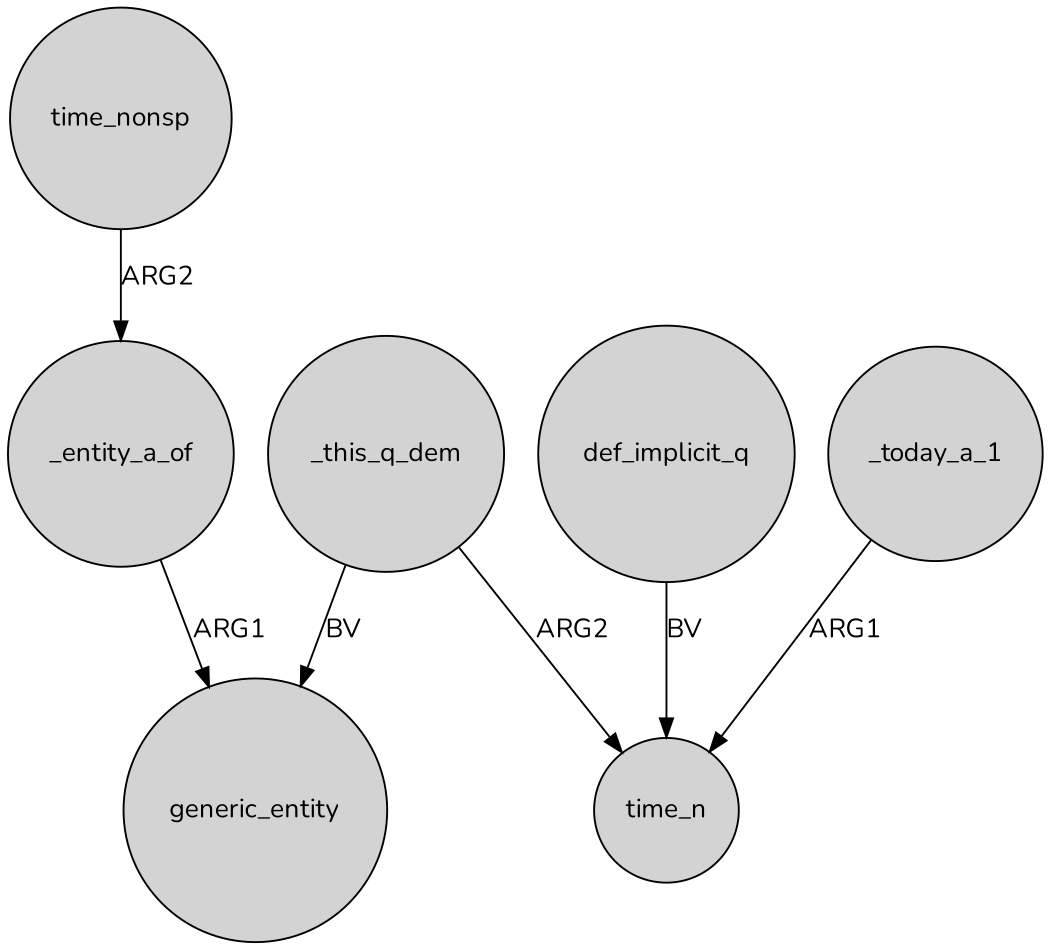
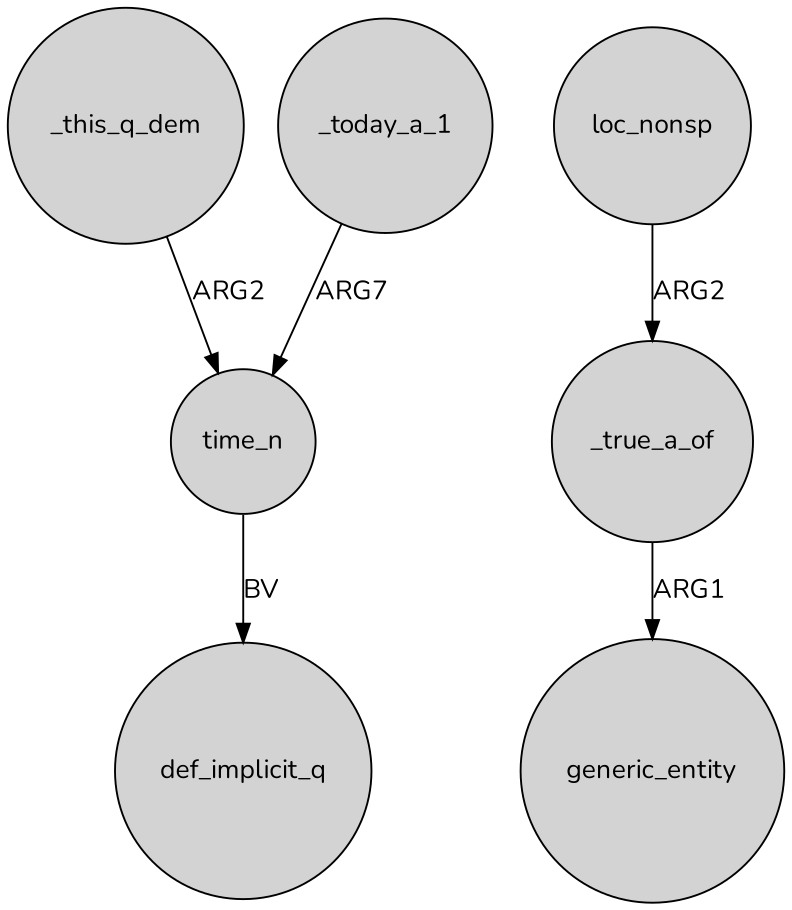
node "time_nonsp": label "time_nonsp" -> "loc_nonsp"
node "_entity_a_of": label "_entity_a_of" -> "_true_a_of"
edge "_this_q_dem" -> "generic_entity": removed, label "BV"
edge "_today_a_1" -> "time_n": label "ARG1" -> "ARG7"
edge "def_implicit_q" -> "time_n": reversed
